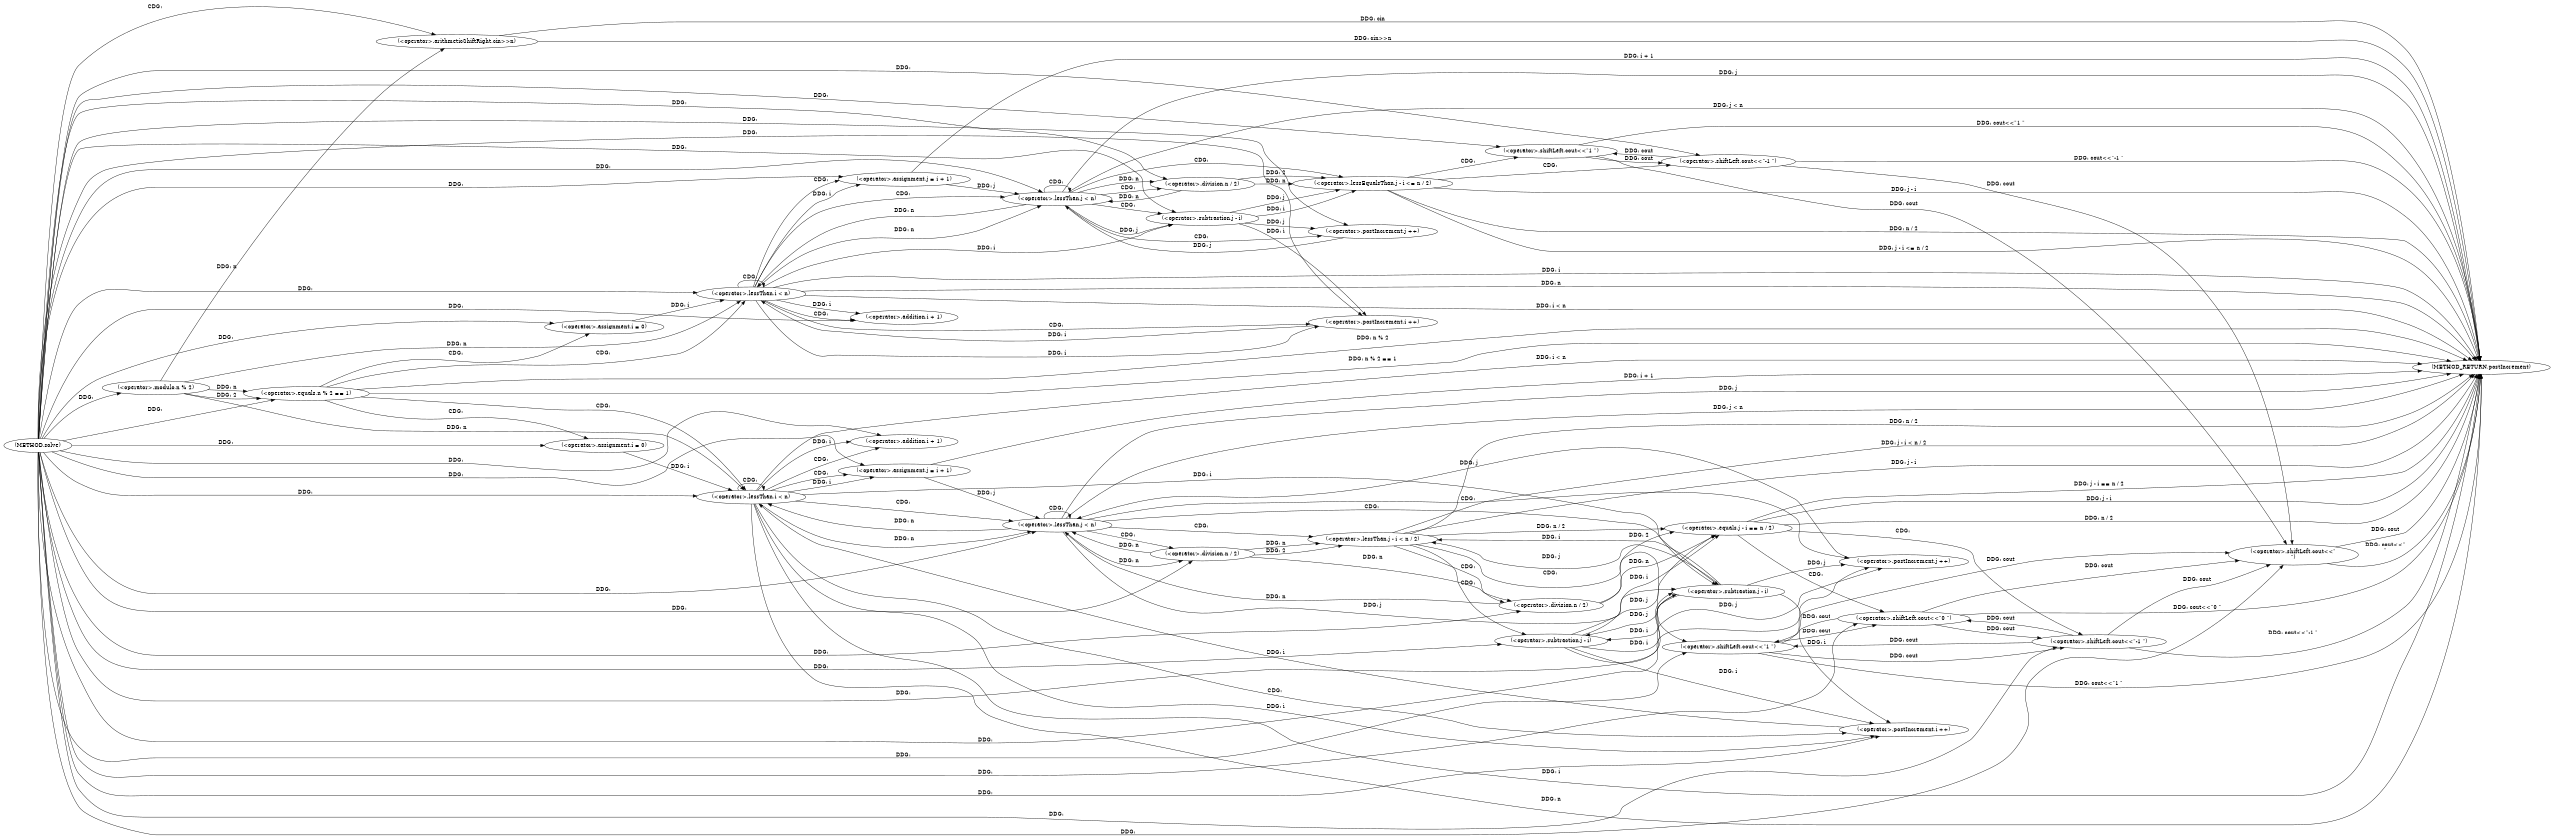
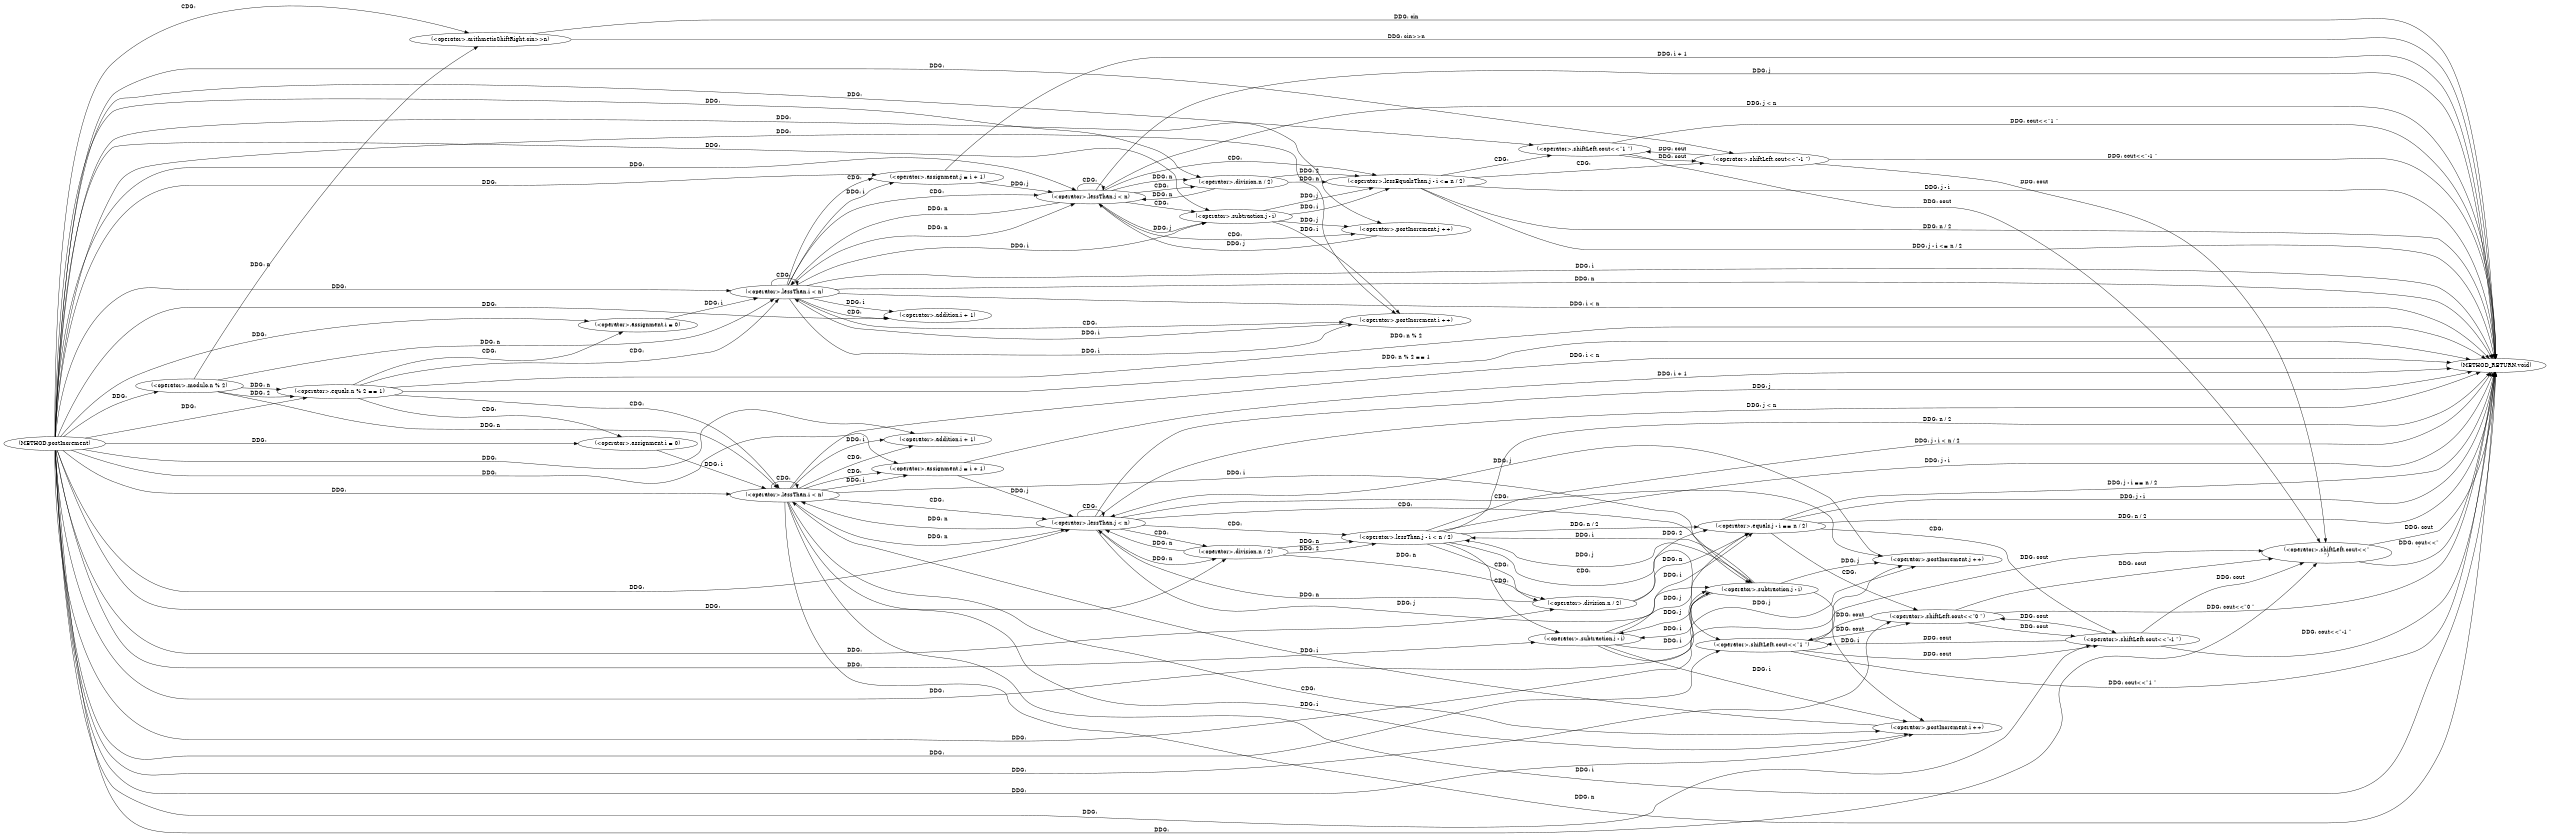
node "(METHOD_RETURN,postIncrement)": label "(METHOD_RETURN,postIncrement)" -> "(METHOD_RETURN,void)"
node "(METHOD,solve)": label "(METHOD,solve)" -> "(METHOD,postIncrement)"
